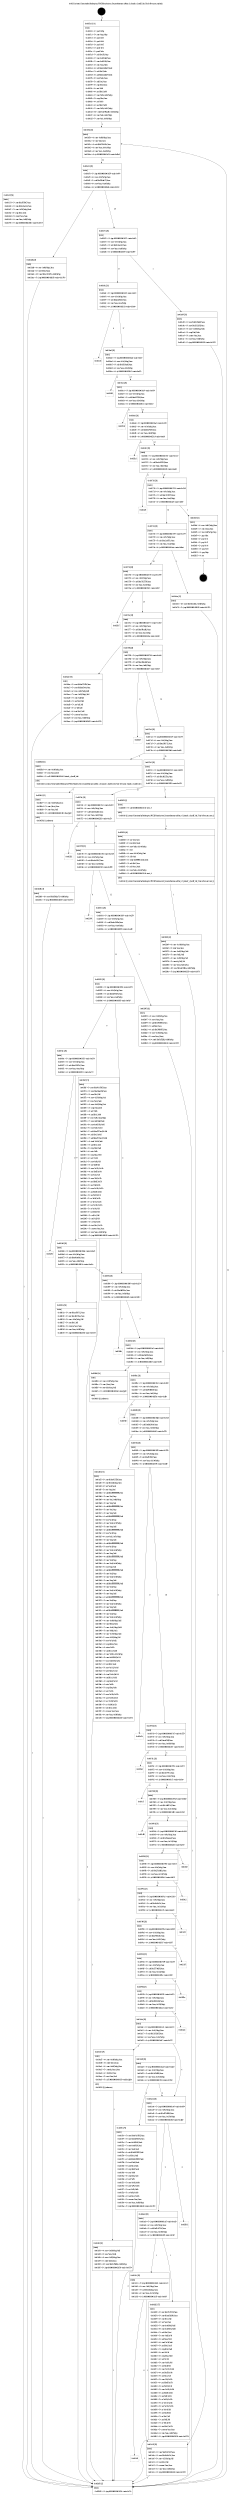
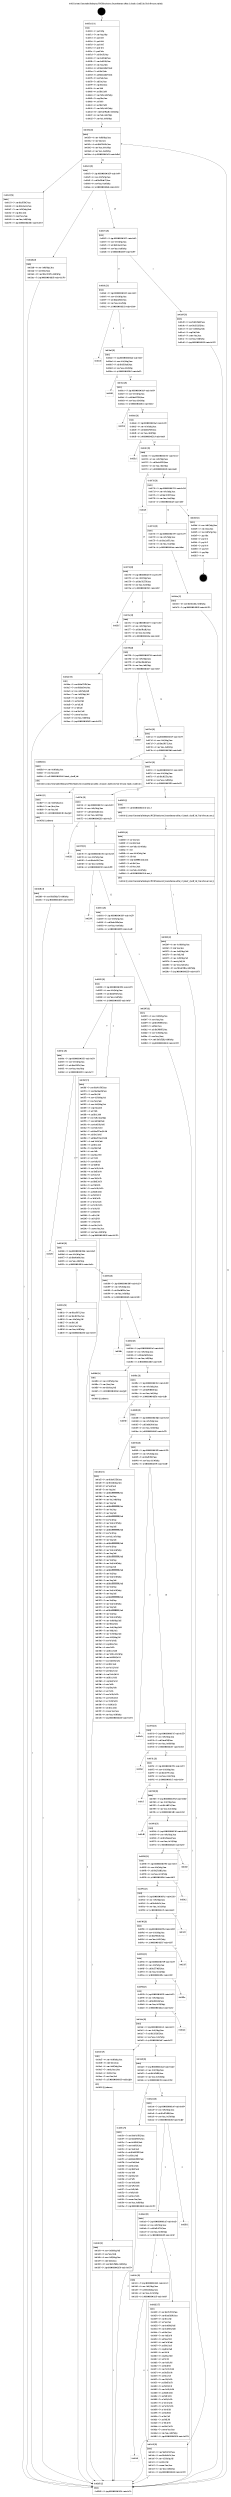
edge "0x401634 [32]" -> "0x401e7d [30]": added, label "1"
edge "0x401734 [28]" -> "0x401750 [28]": now "0x402428" -> "0x401750 [28]"
edge "0x401830 [28]" -> "0x401884 [28]": now "0x401830 [28]" -> "0x401f6f [171]"
edge "0x401a0c [28]" -> "0x401a44 [28]": now "0x401a0c [28]" -> "0x401a28 [28]"
